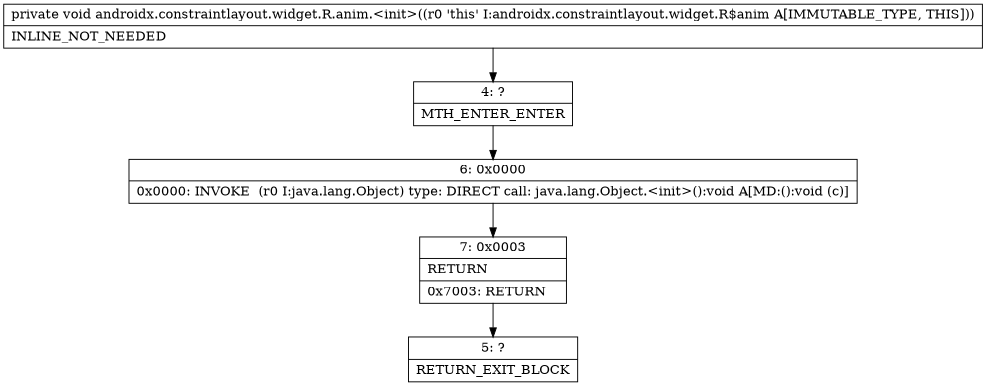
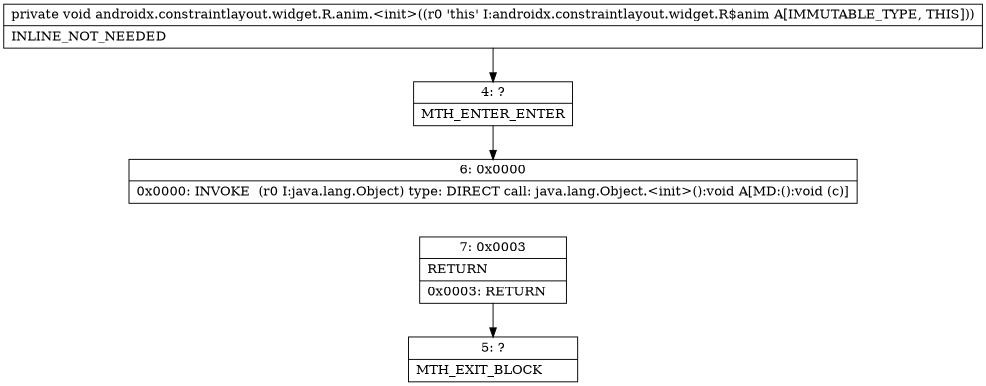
edge "6: 0x0000" -> "7: 0x0003": removed
node "7: 0x0003": text "0x7003: RETURN" -> "0x0003: RETURN"
node "5: ?": text "RETURN_EXIT_BLOCK" -> "MTH_EXIT_BLOCK"
